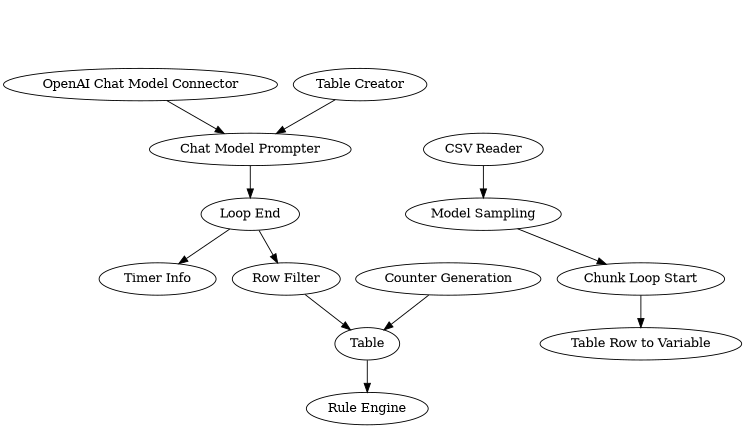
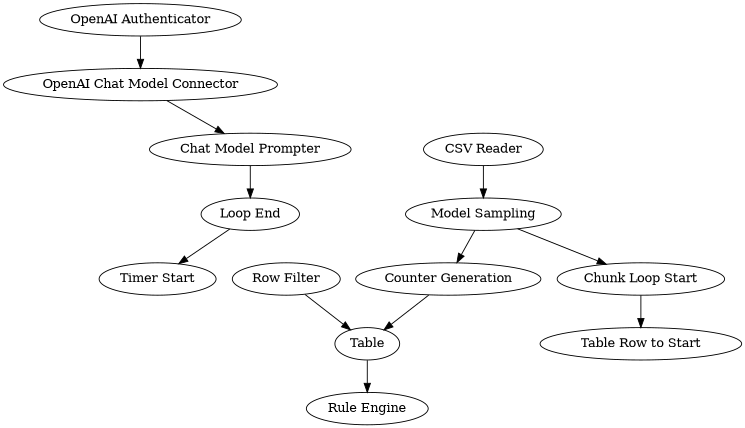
node "OpenAI Authenticator": added
node "Table Creator": removed
edge "Model Sampling" -> "Counter Generation": added
edge "Loop End" -> "Row Filter": removed
node "Timer Info": label "Timer Info" -> "Timer Start"
node "Table Row to Variable": label "Table Row to Variable" -> "Table Row to Start"
